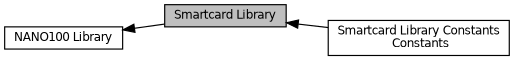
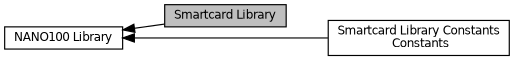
edge "Smartcard Library Constants Constants" -> "Smartcard Library": now "Smartcard Library Constants Constants" -> "NANO100 Library"
